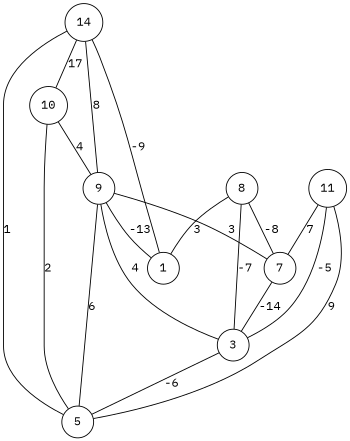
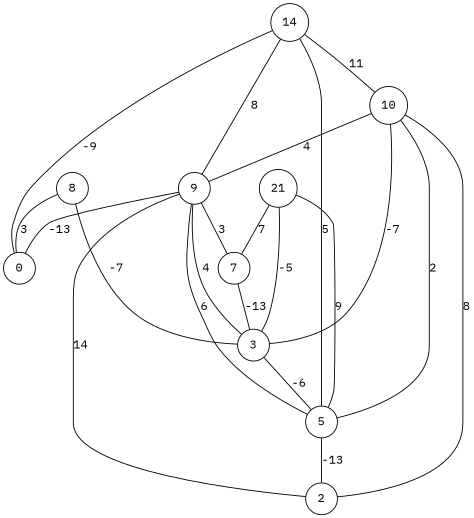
edge "14" -- "10": label "17" -> "11"
node "11": label "11" -> "21"
edge "8" -- "7": removed, label "-8"
edge "14" -- "5": label "1" -> "5"
edge "10" -- "3": added, label "-7"
node "1": label "1" -> "0"
edge "7" -- "3": label "-14" -> "-13"
node "2": added
